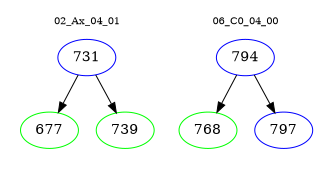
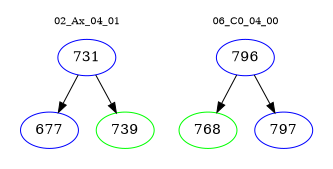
node "794": label "794" -> "796"
node "677": color green -> blue
